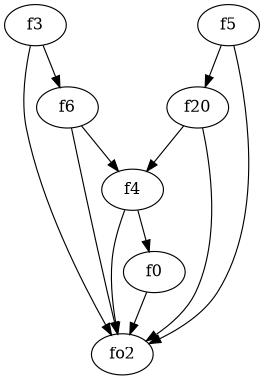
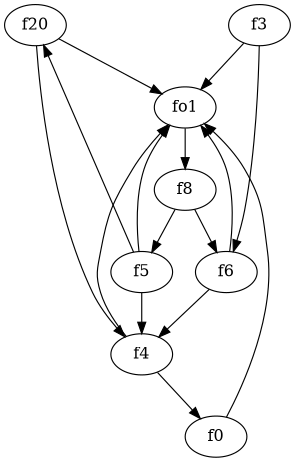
node "f8": added
edge "f5" -> "f4": added
node "fo2": label "fo2" -> "fo1"
